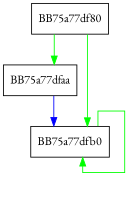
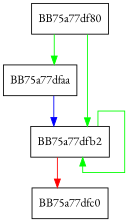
node "BB75a77dfb0": label "BB75a77dfb0" -> "BB75a77dfb2"
node "BB75a77dfc0": added
